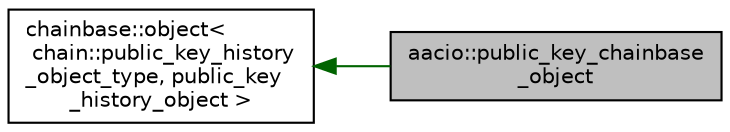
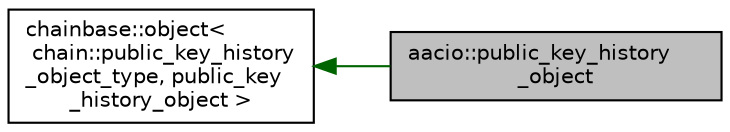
node "aacio::public_key_chainbase _object": label "aacio::public_key_chainbase _object" -> "aacio::public_key_history _object"
